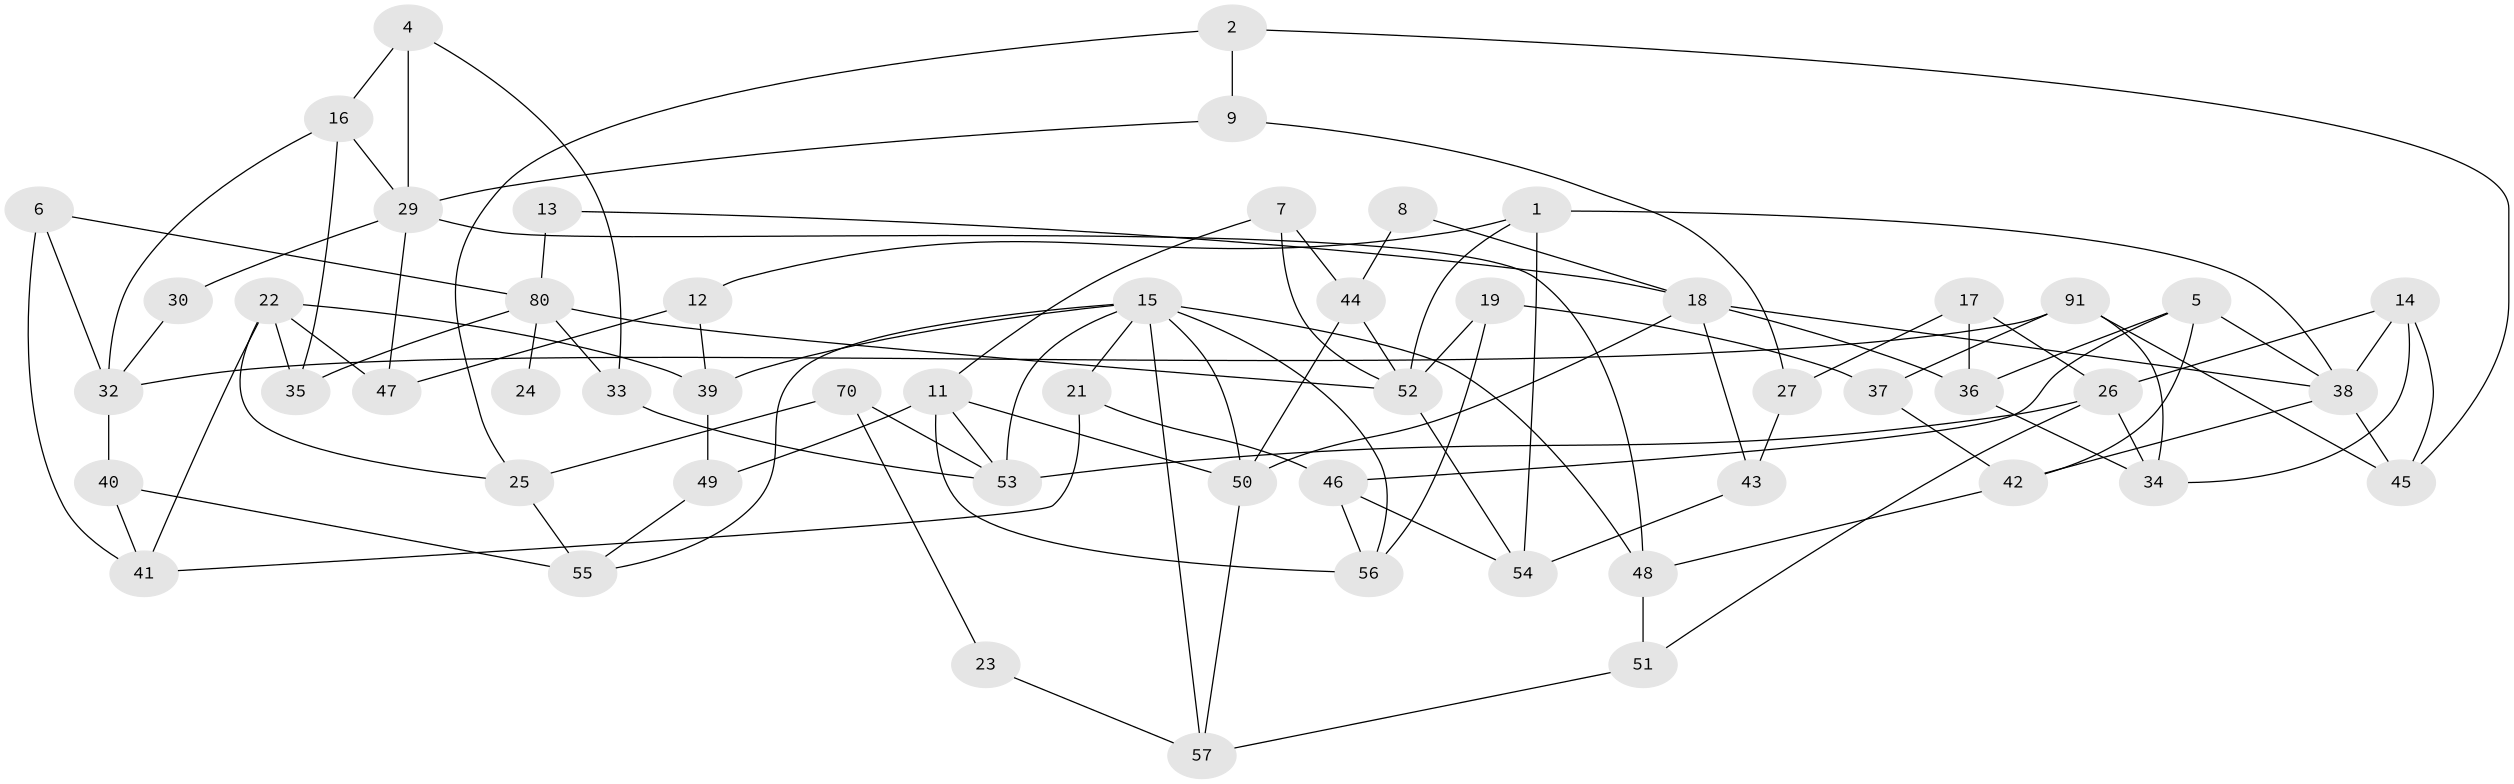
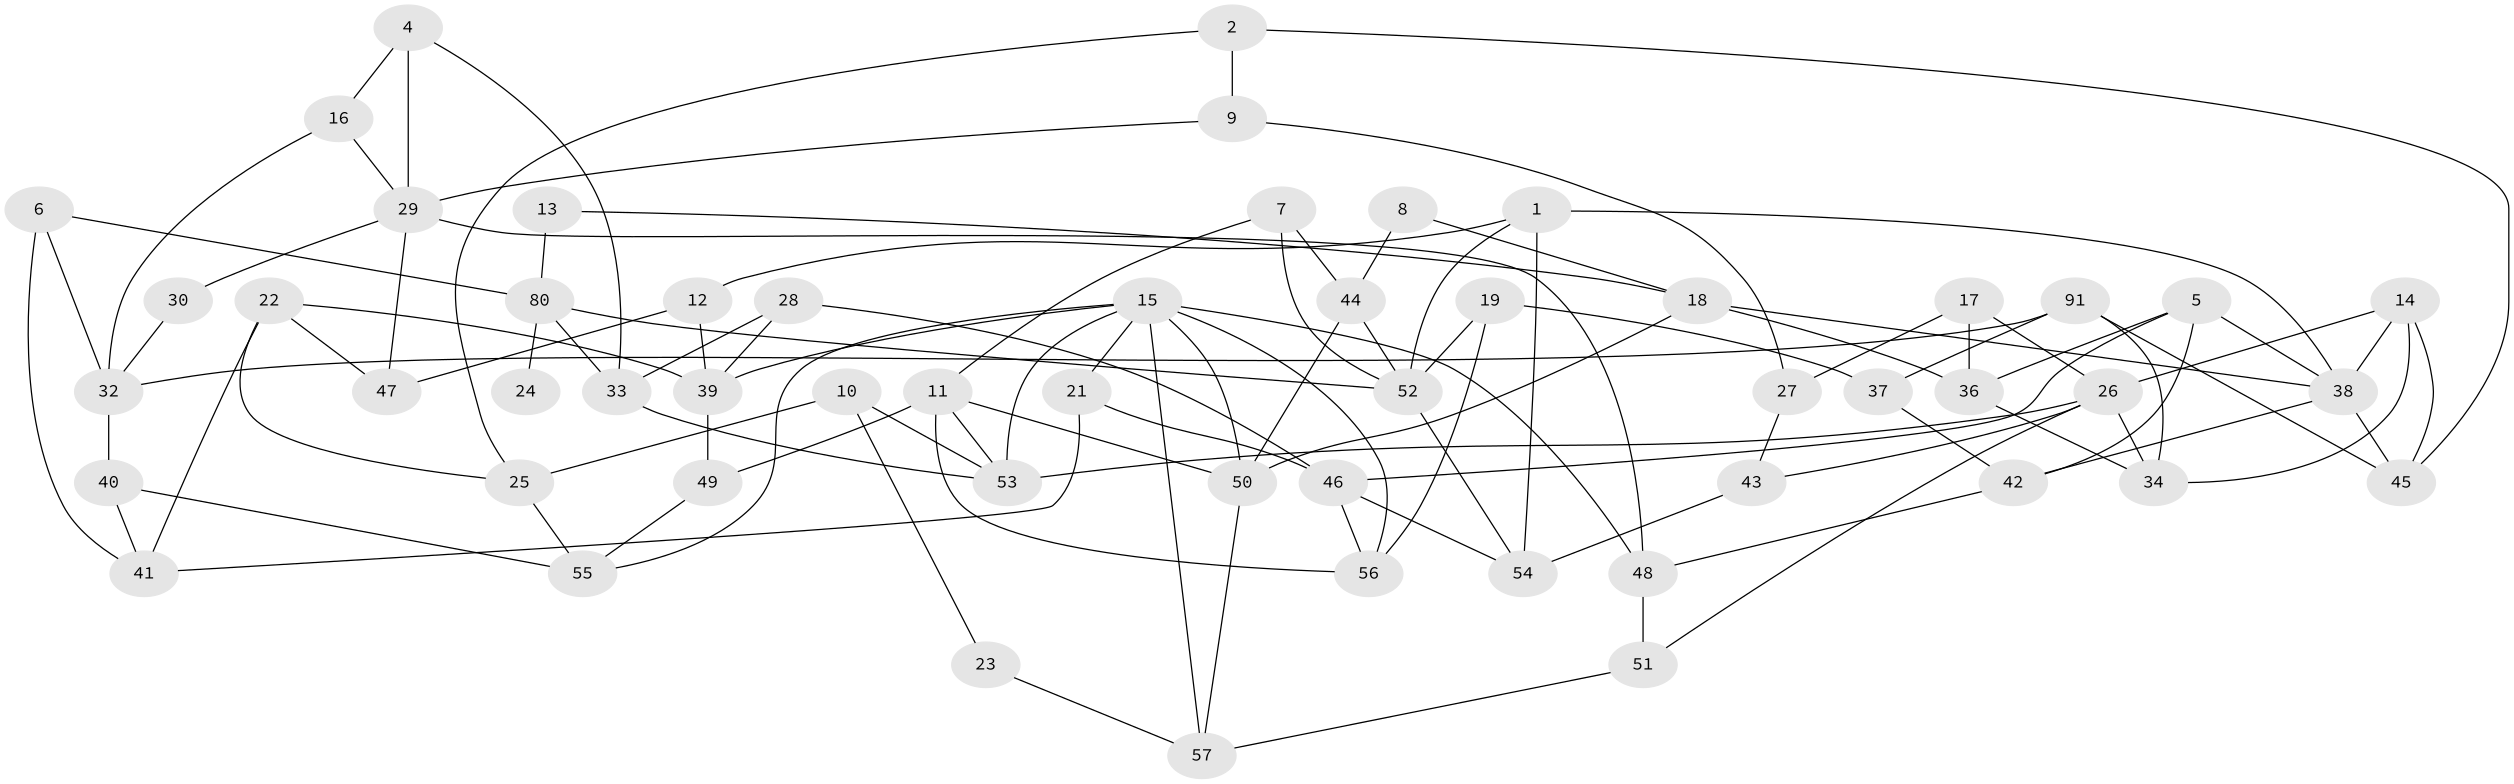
node "28": added
node "35": removed
node "70": label "70" -> "10"
edge "18" -- "43": now "26" -- "43"
